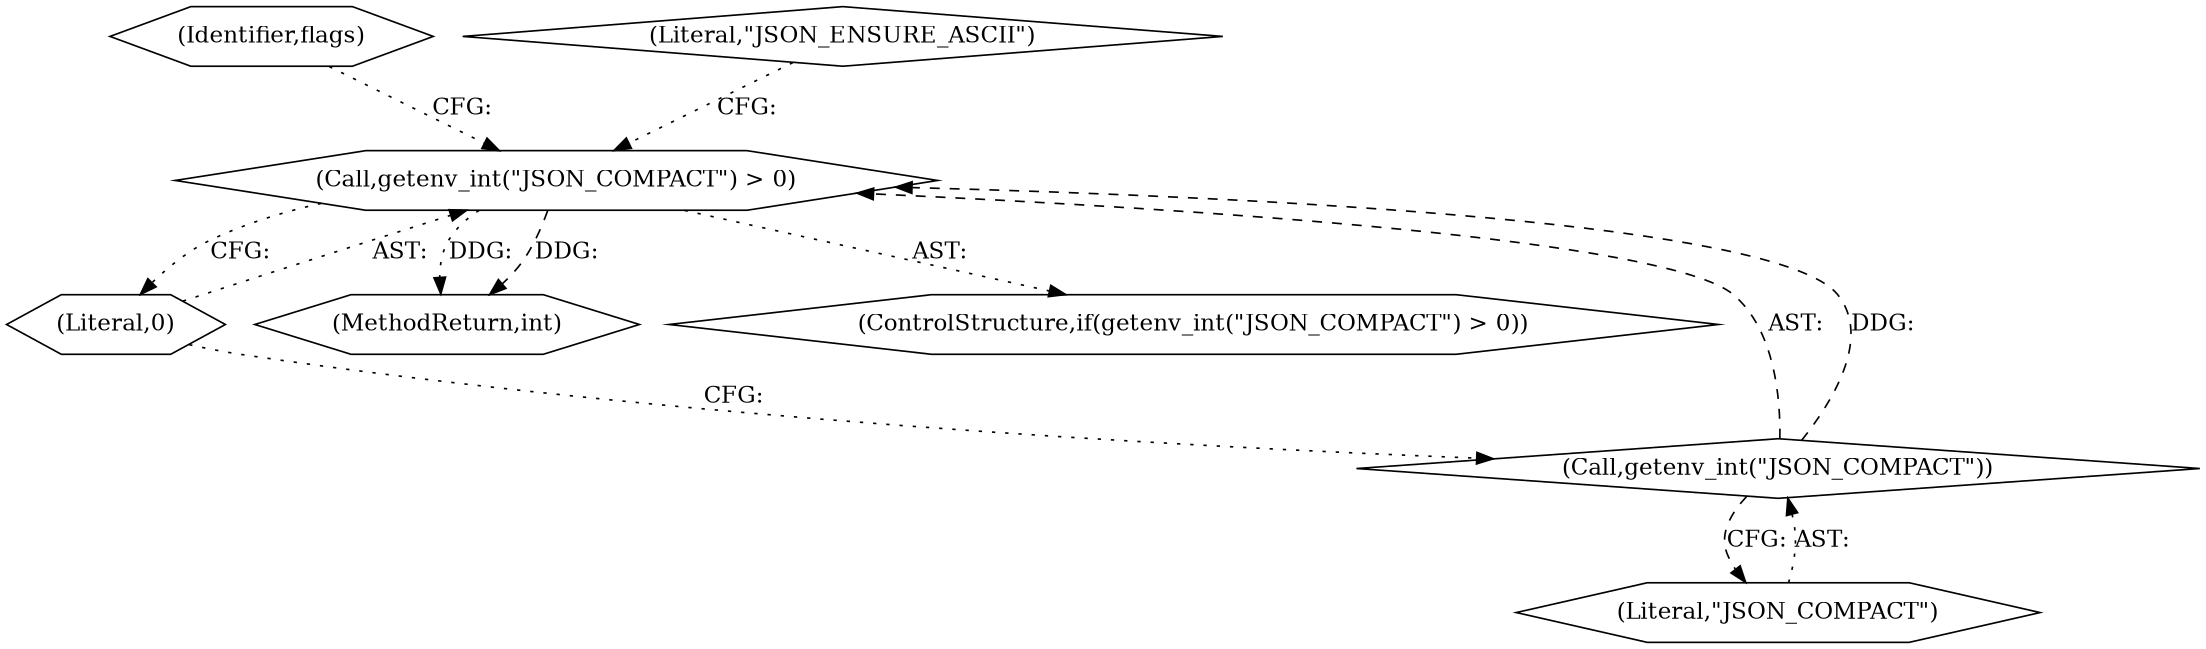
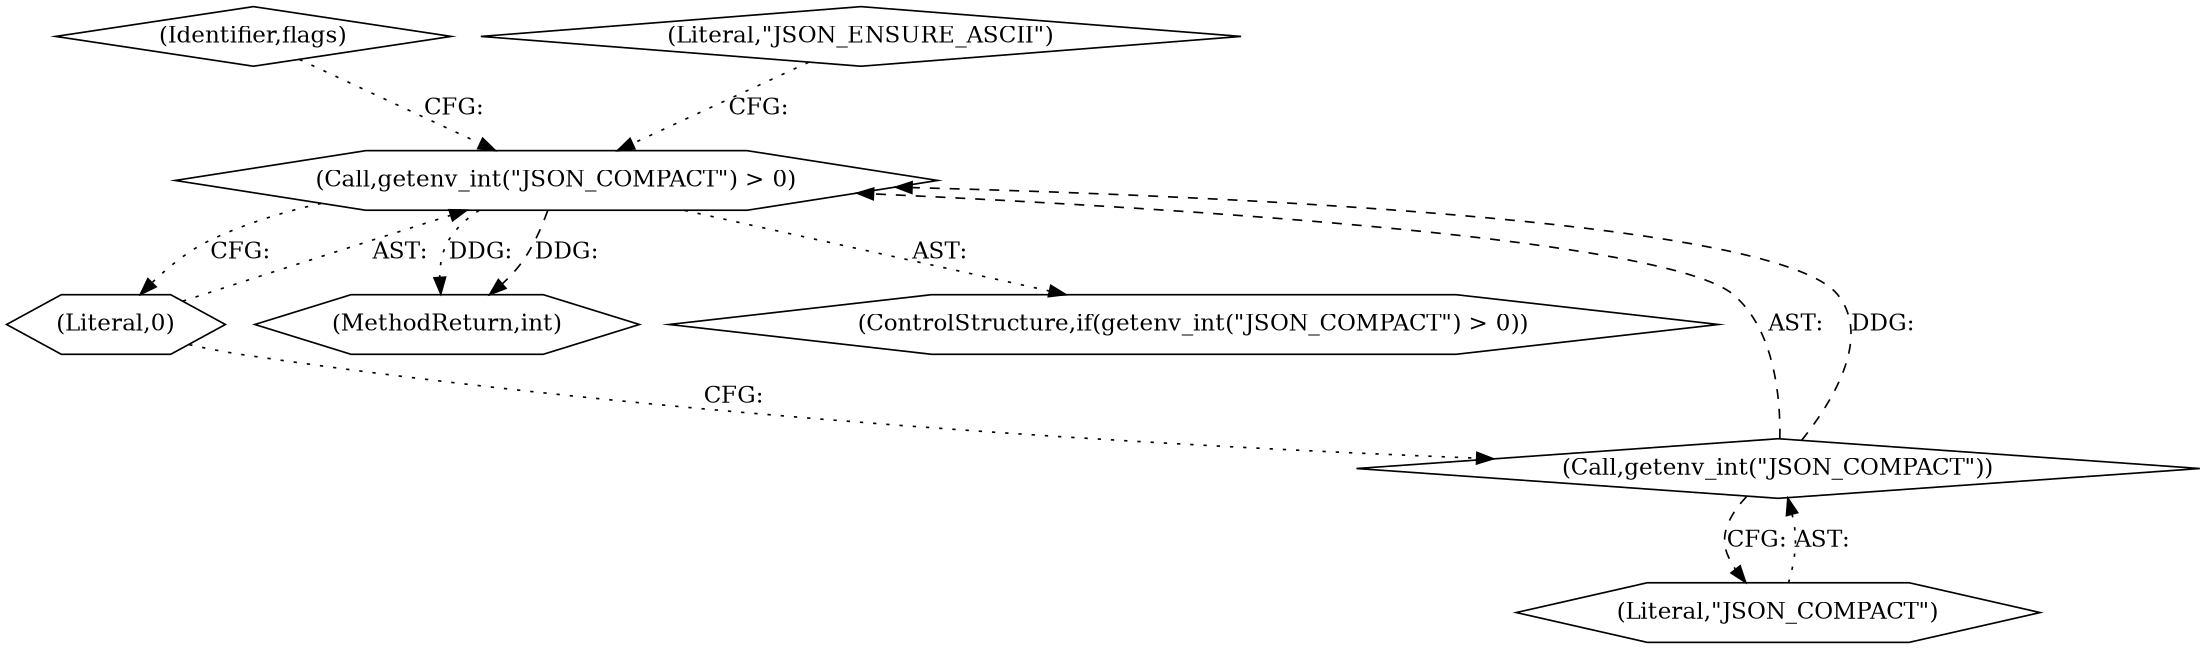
node "(Identifier,flags)": shape hexagon -> diamond
